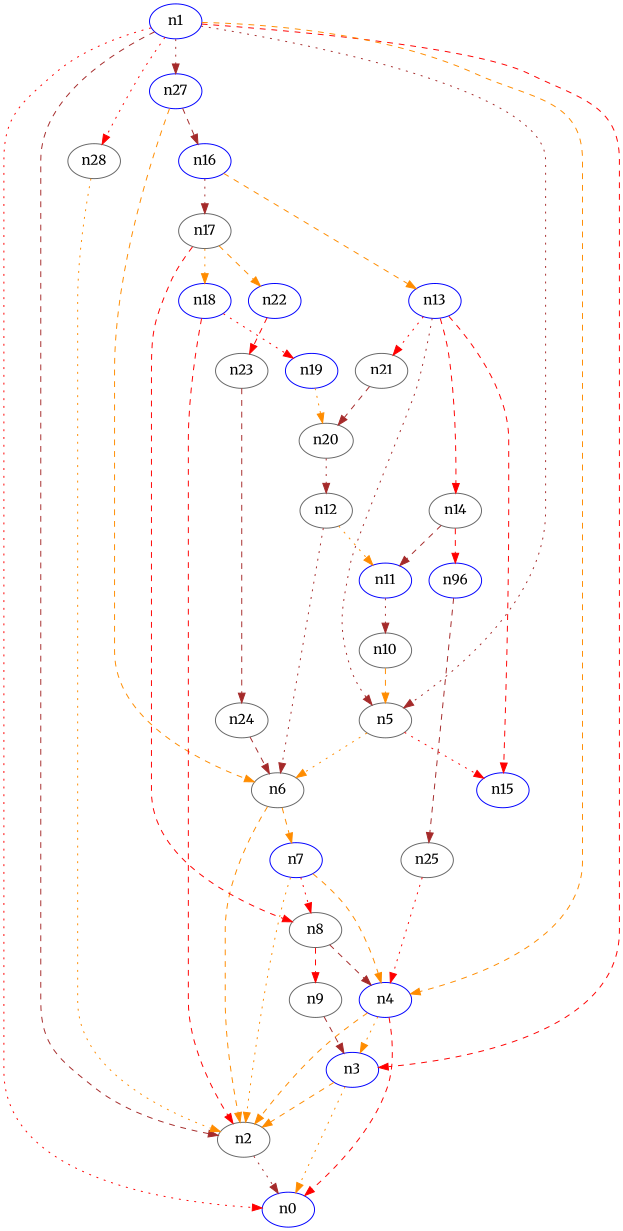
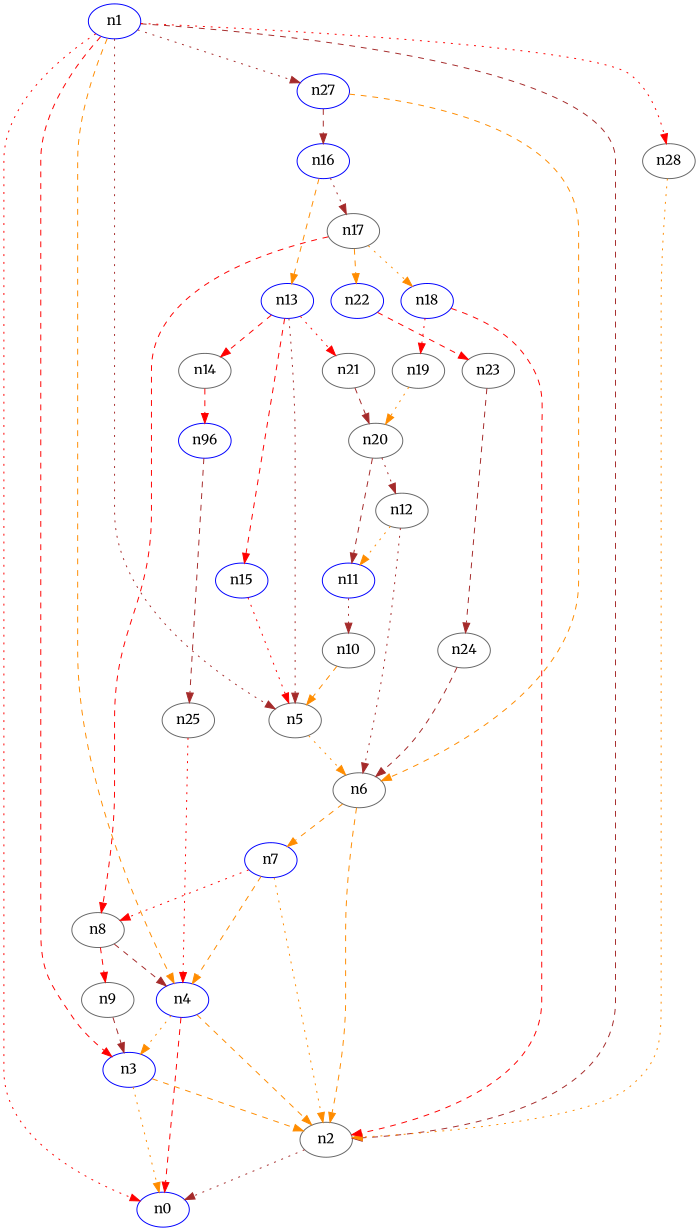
node "n19": color blue -> gray40
edge "n14" -> "n11": now "n20" -> "n11"
edge "n5" -> "n15": reversed
